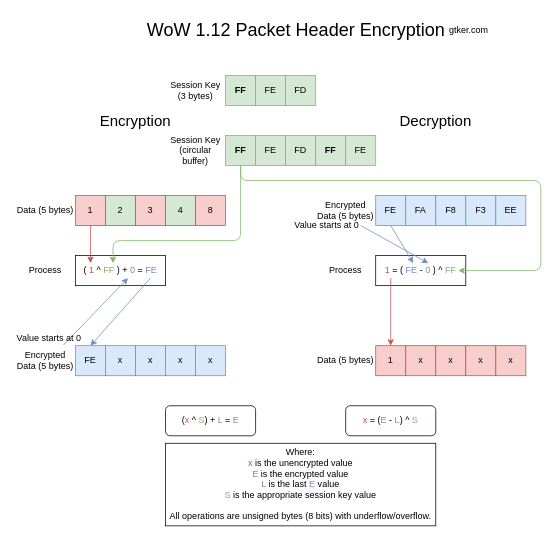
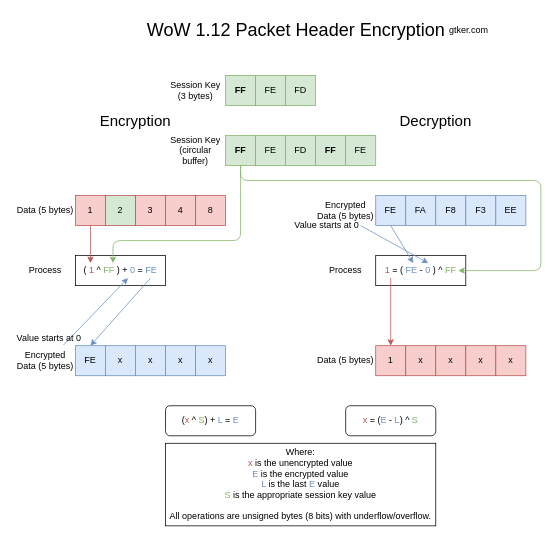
node "4": fillcolor #d5e8d4 -> #f8cecc
